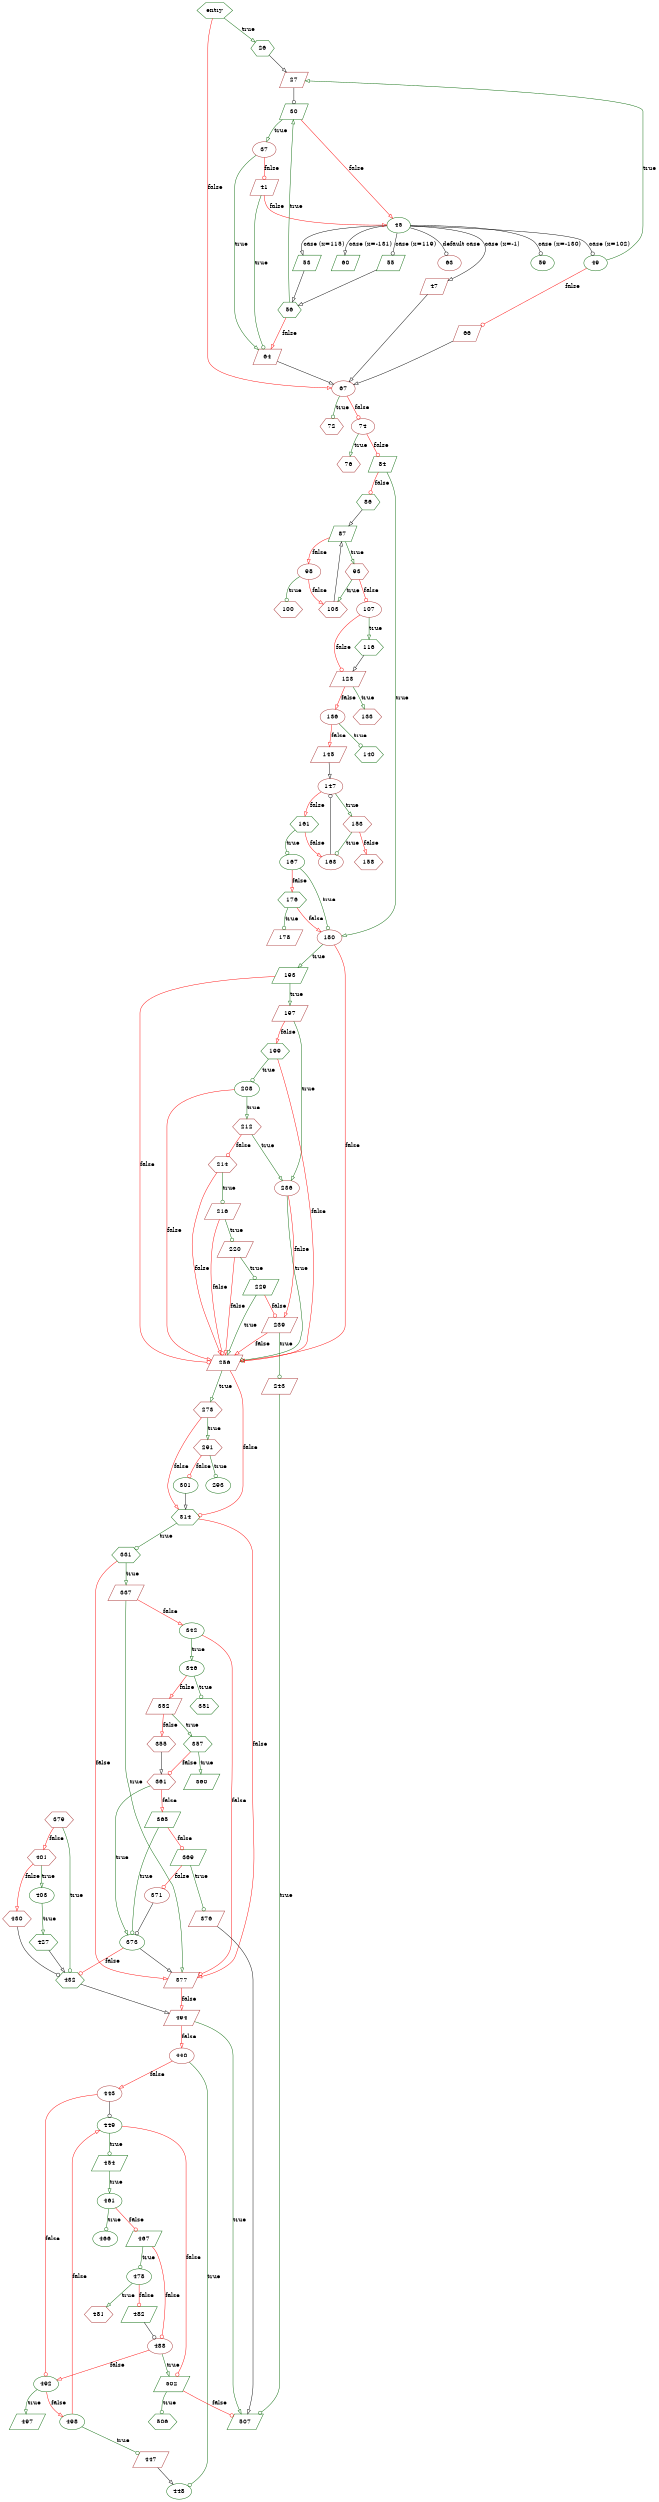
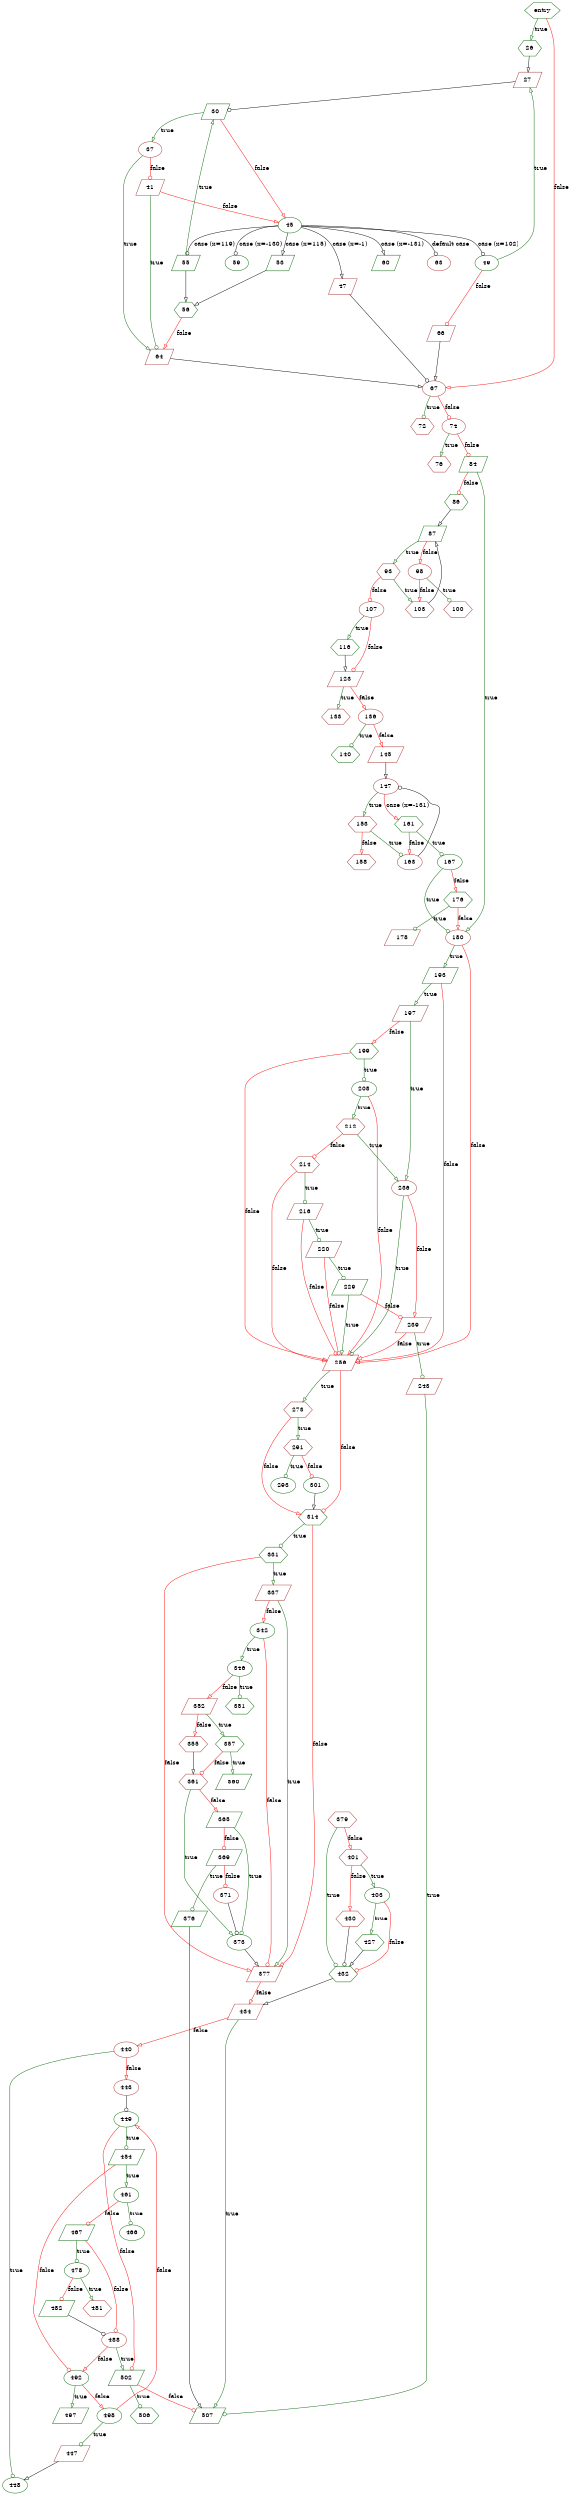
edge "56" -> "30": now "55" -> "30"
edge "47" -> "67": arrowhead onormal -> odot
edge "147" -> "161": label "false" -> "case (x=-131)"
edge "220" -> "256": arrowhead onormal -> odot
node "376": color brown -> darkgreen
edge "373" -> "432": now "403" -> "432"
node "494": label "494" -> "434"
edge "443" -> "492": now "454" -> "492"
